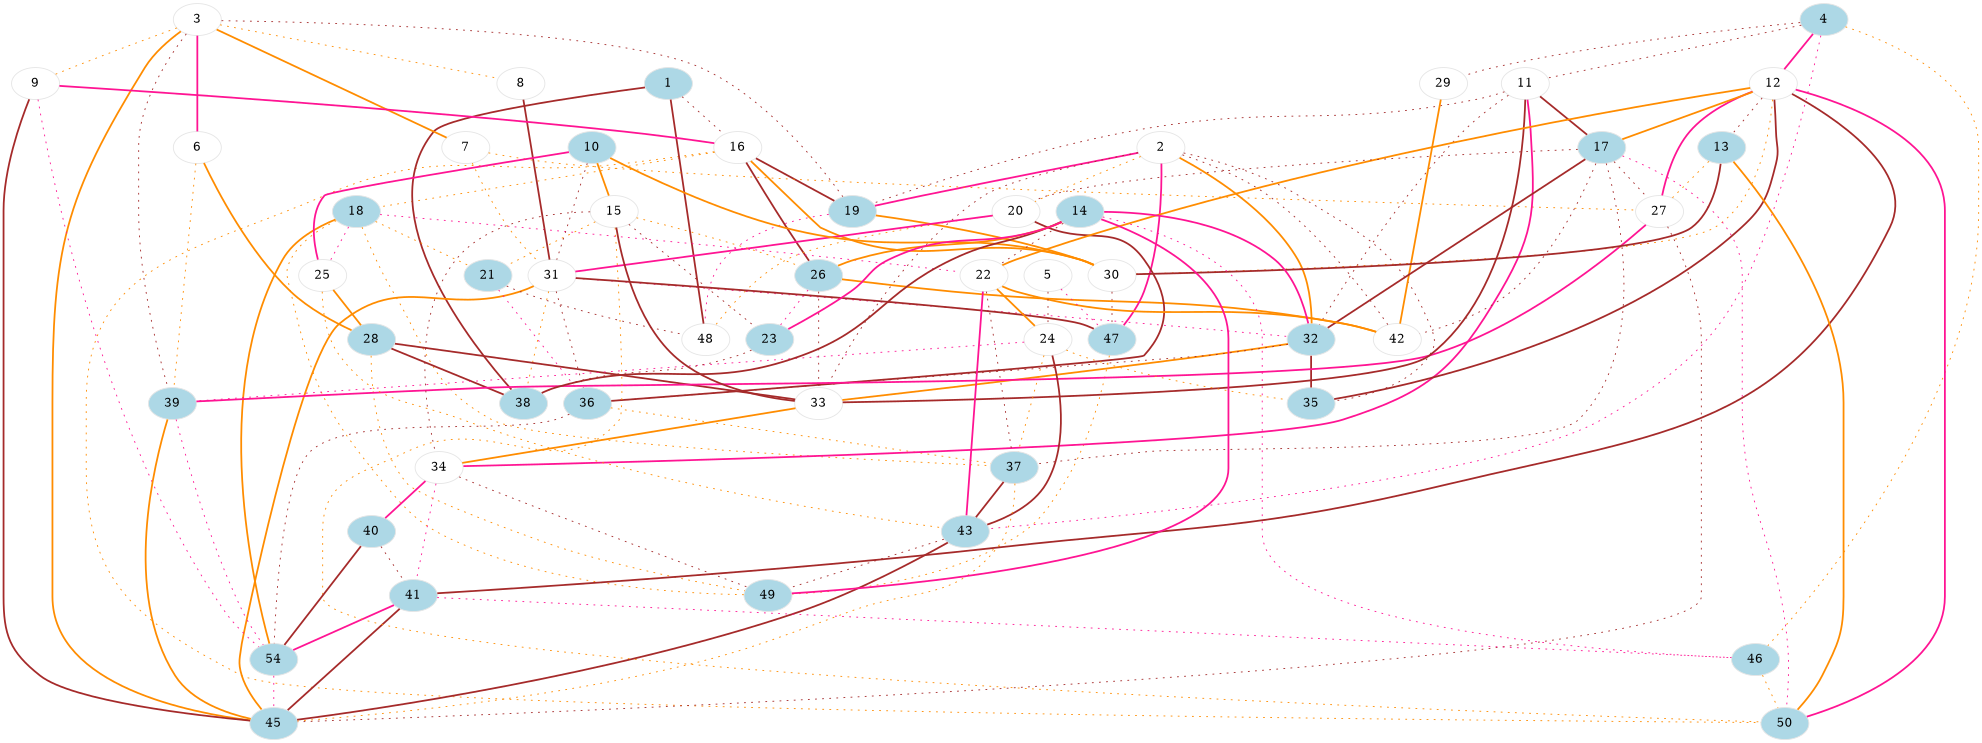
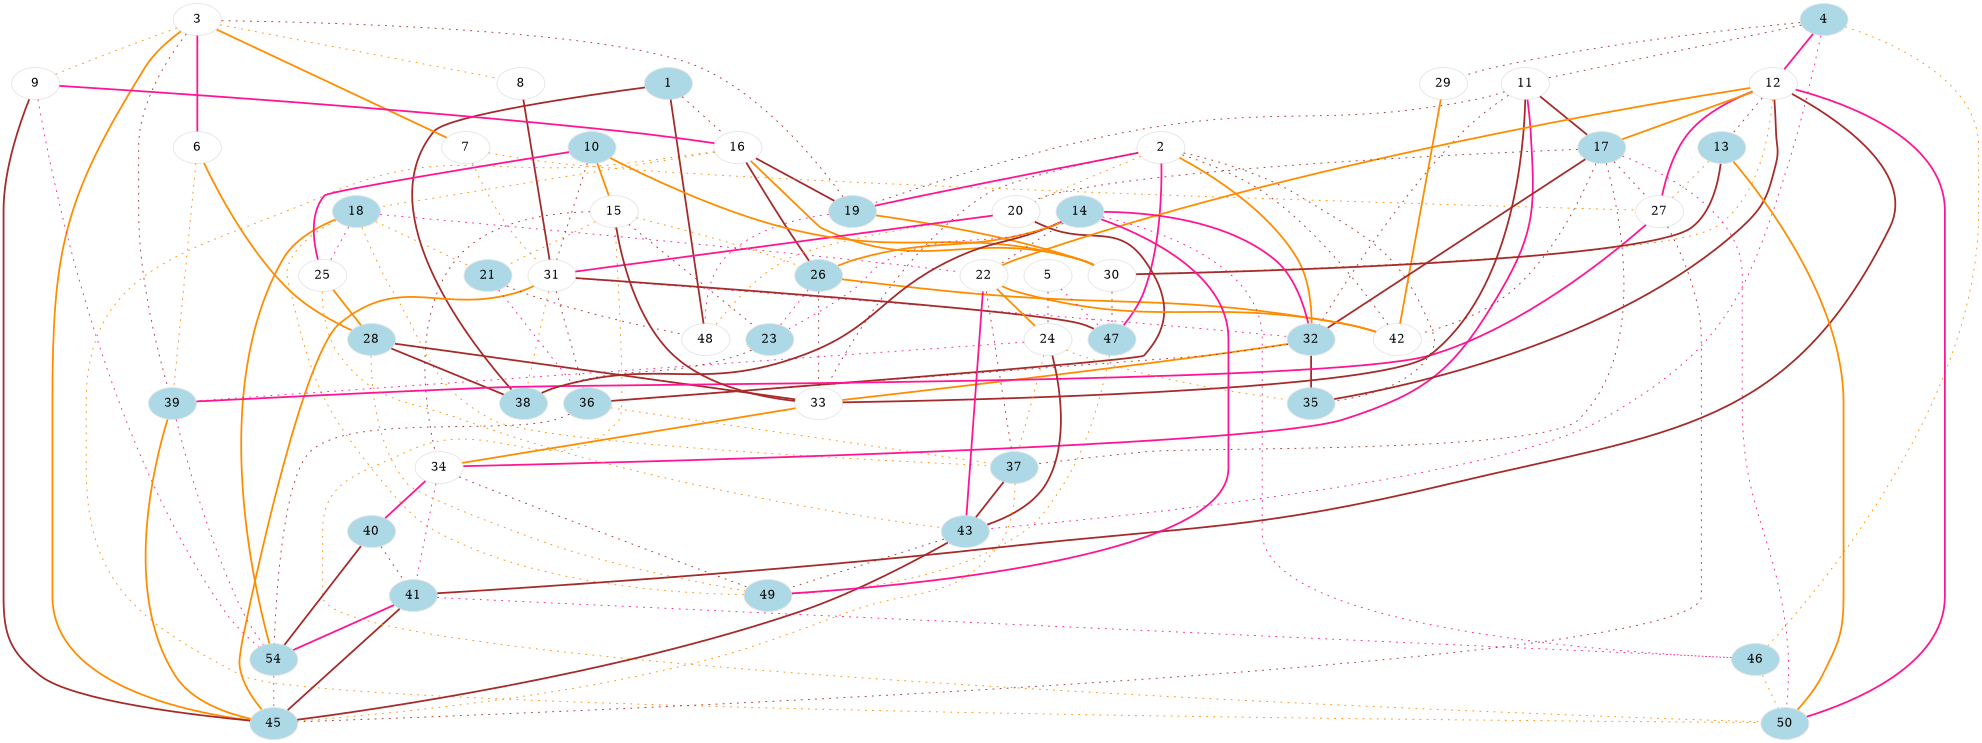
edge "14" -- "23": style bold -> dotted
